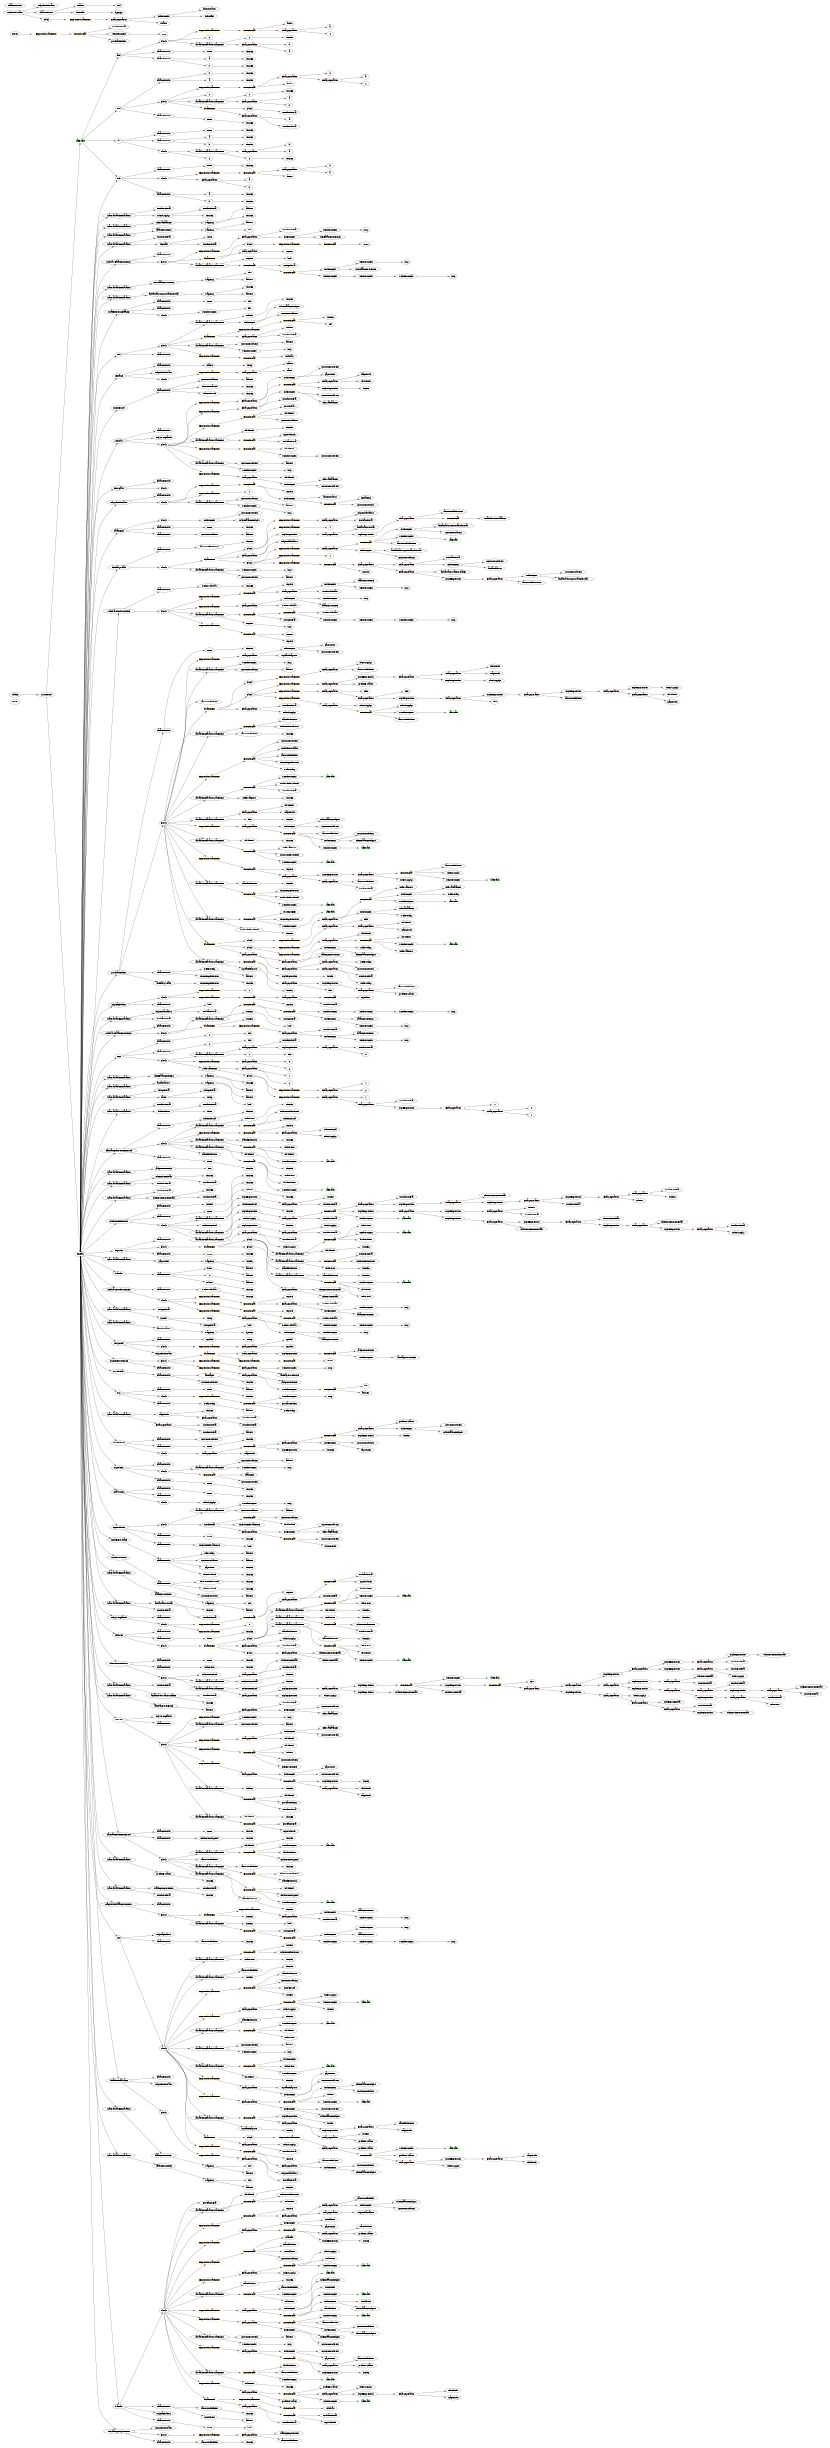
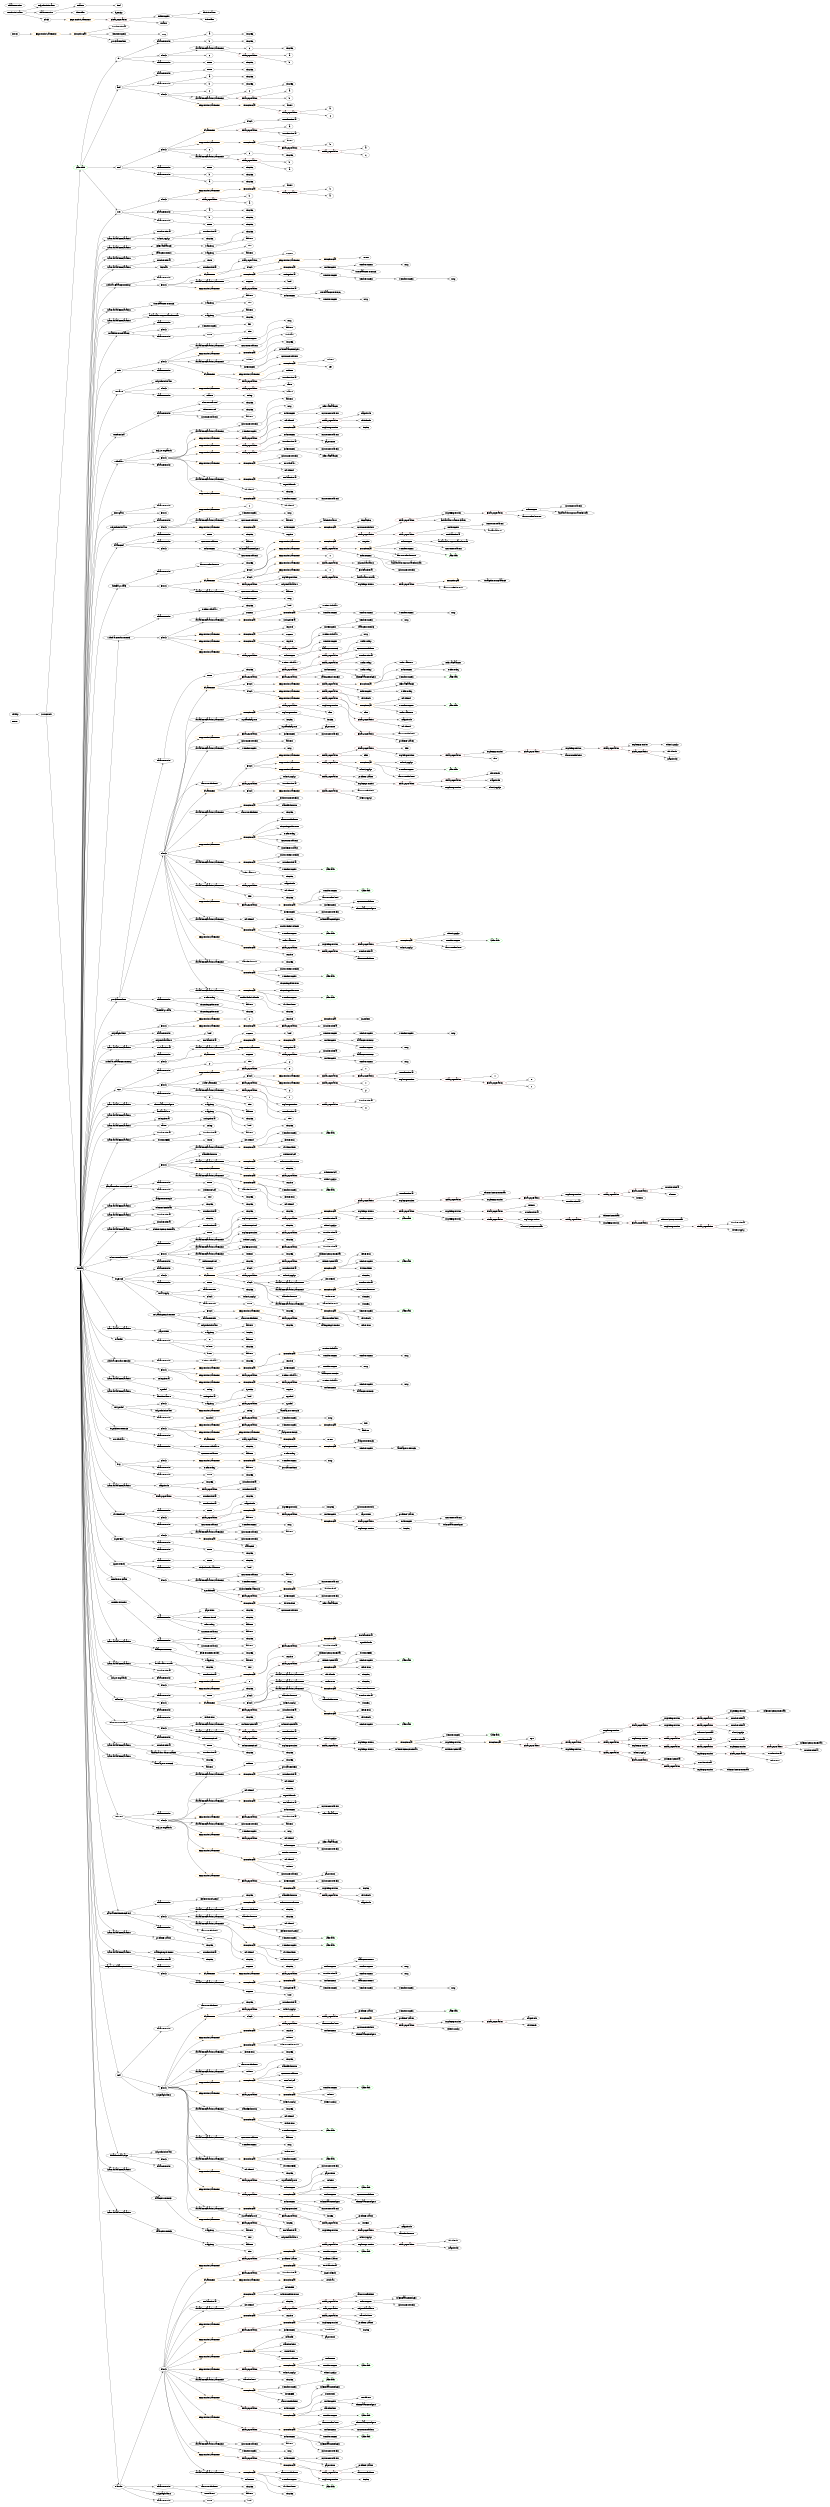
node "lastPlayer": label "lastPlayer" -> "ethereumWithdrawn"
edge "POHarj" -> "totalSupply": now "buyPrice" -> "totalSupply"
edge "POHarj" -> "setStakingRequirement": now "buyPrice" -> "setStakingRequirement"
